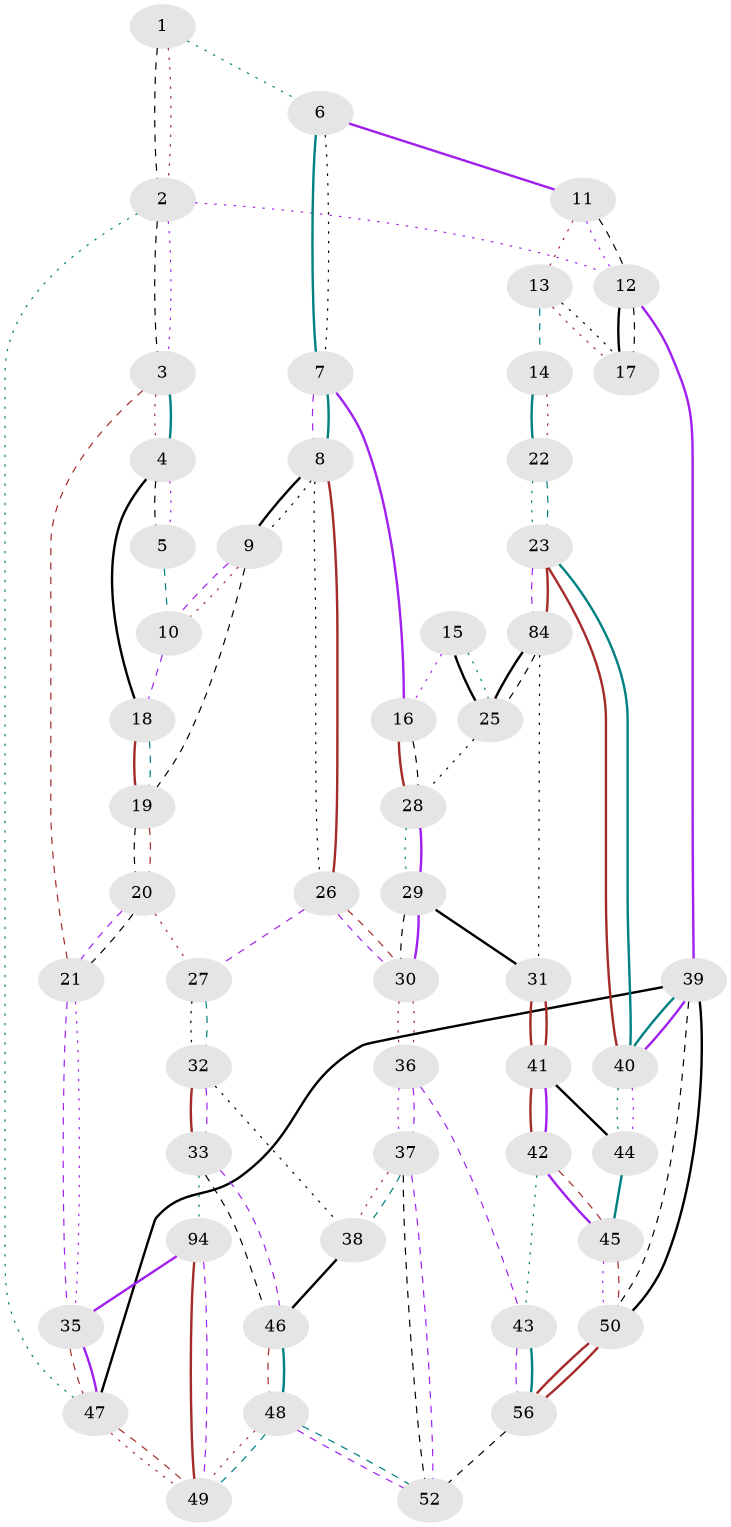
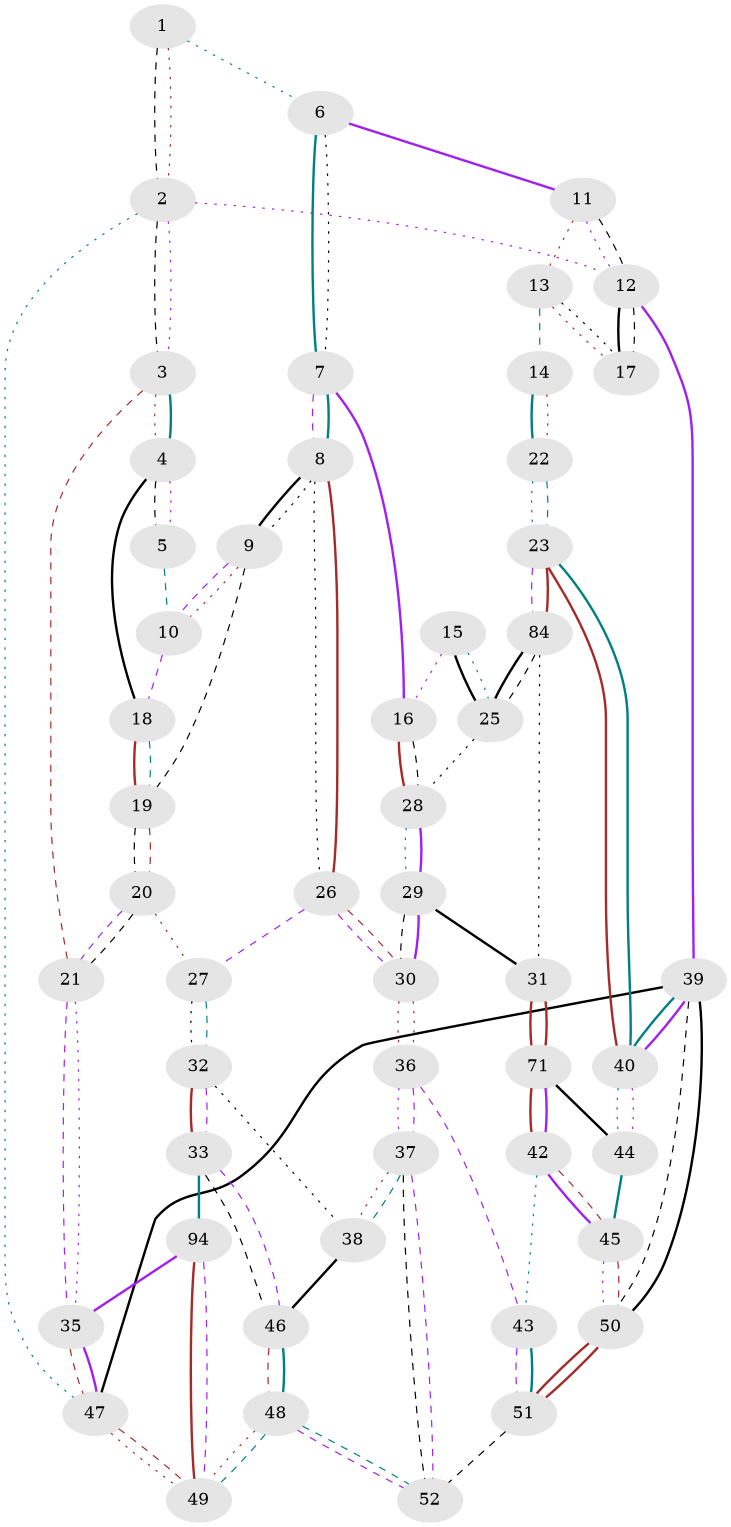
node "41": label "41" -> "71"
edge "33" -- "94": style dotted -> bold
node "56": label "56" -> "51"
